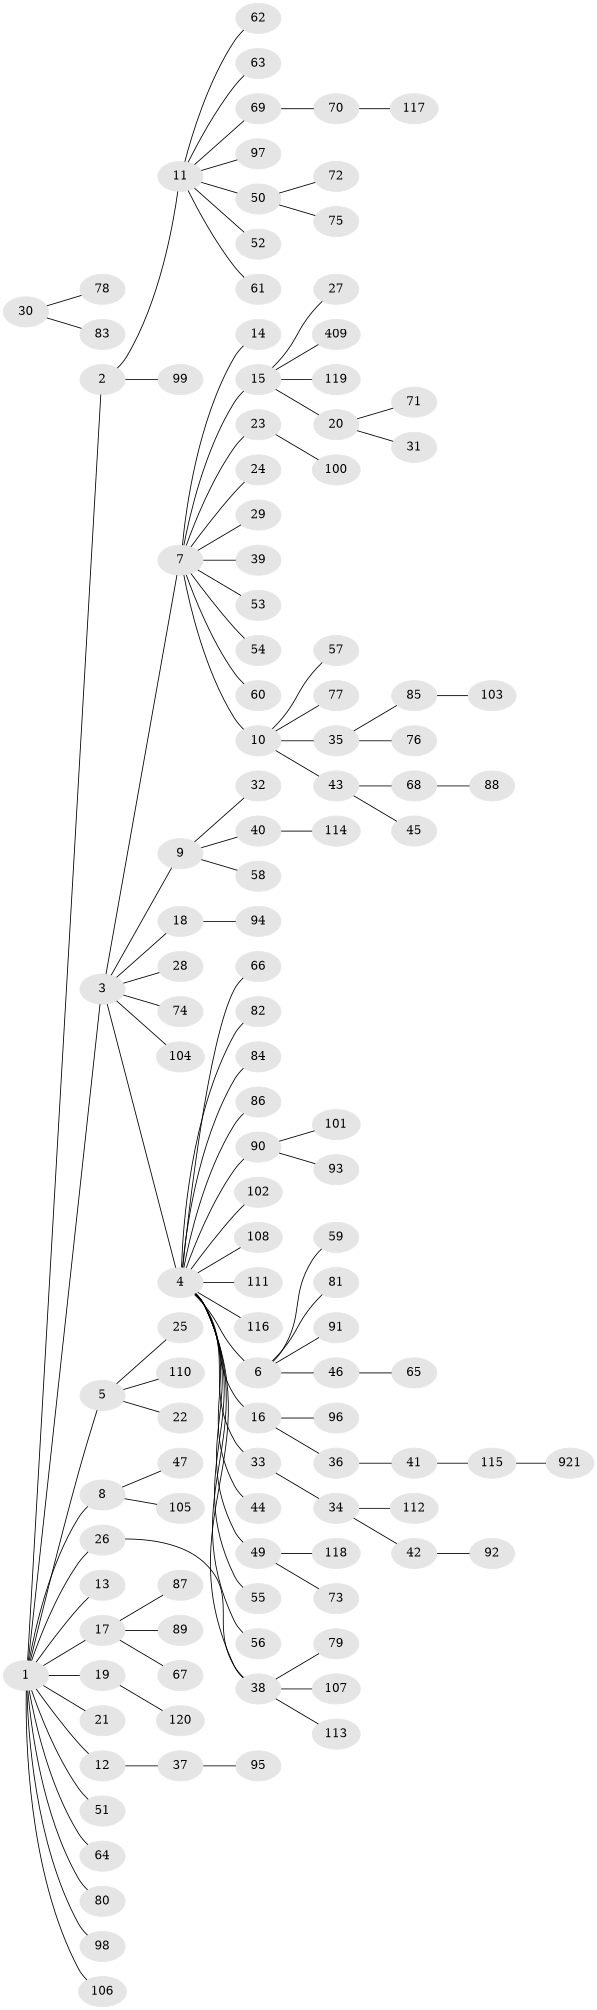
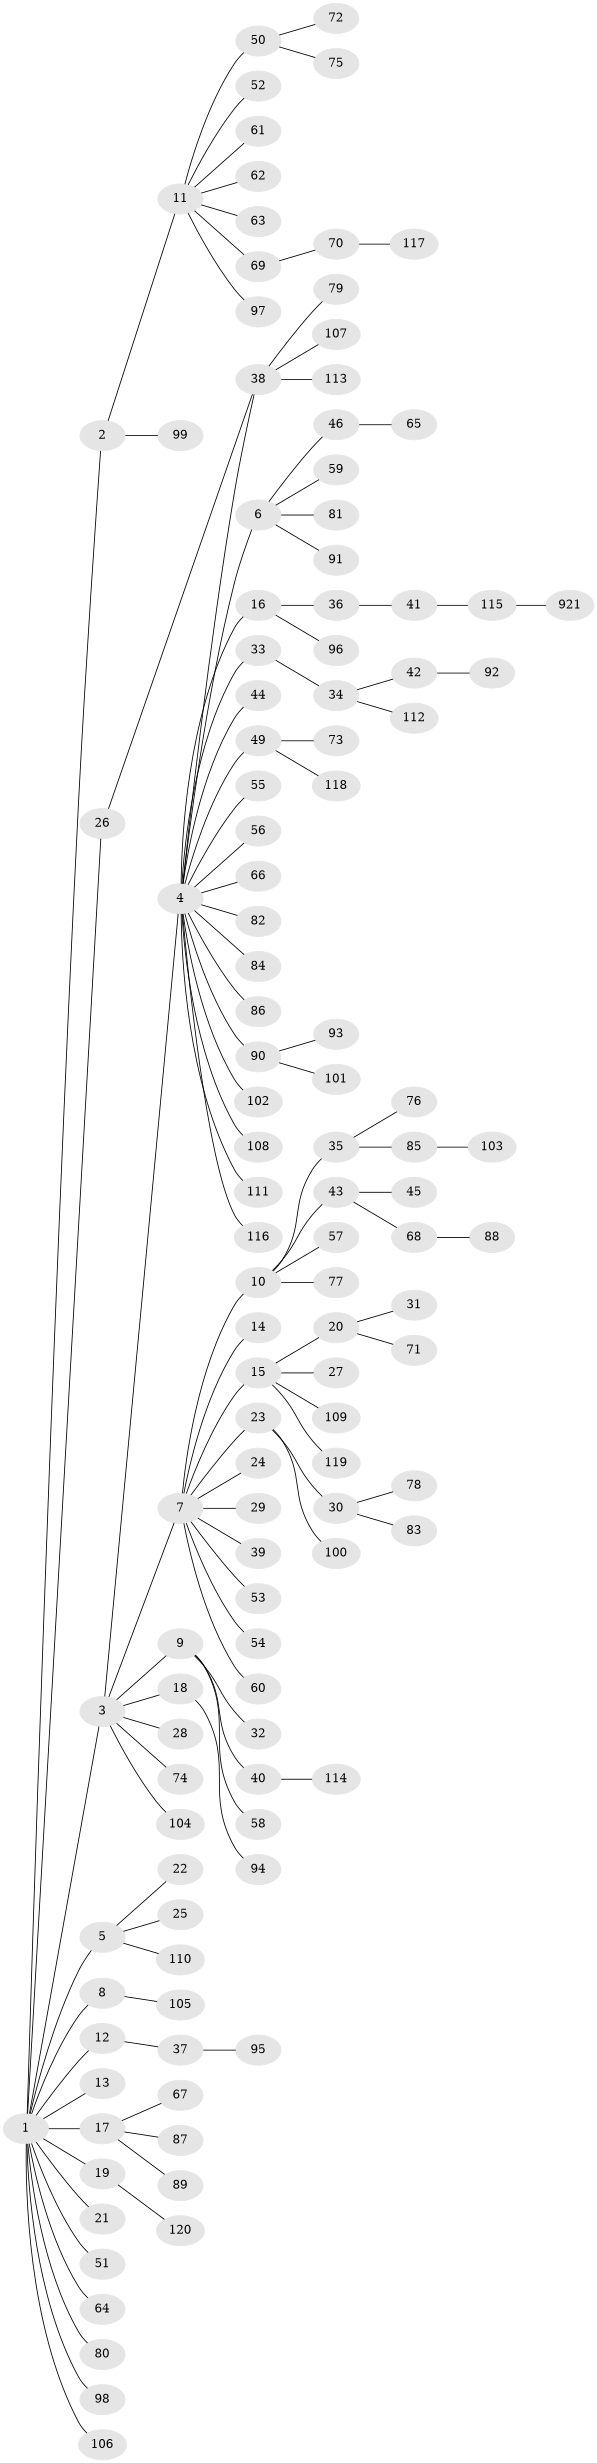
node "409": label "409" -> "109"
node "47": removed
edge "23" -- "30": added
